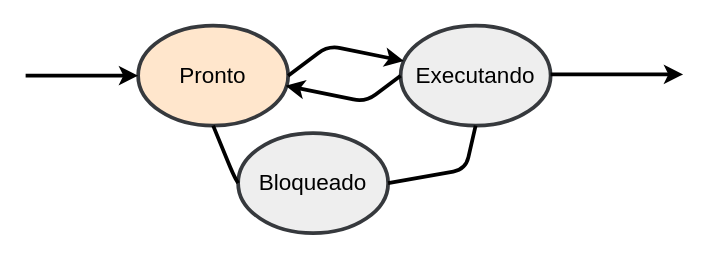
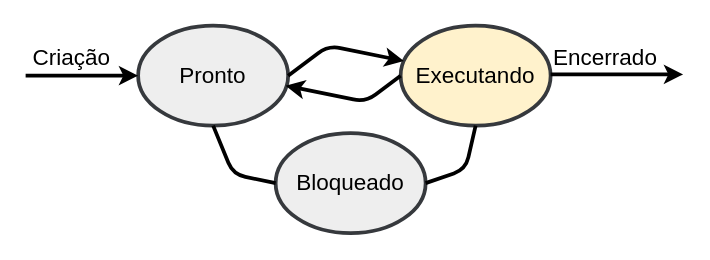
node "Criação": added
node "Encerrado": added
node "Pronto": fillcolor #ffe6cc -> #eeeeee
node "Executando": fillcolor #eeeeee -> #fff2cc
node "Bloqueado": moved (313, 183) -> (351, 183)
